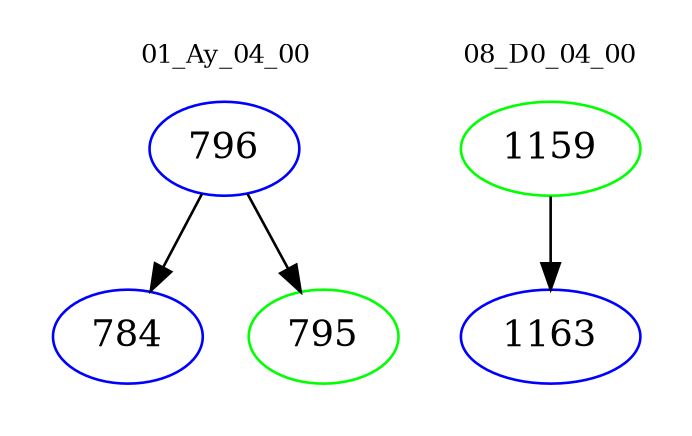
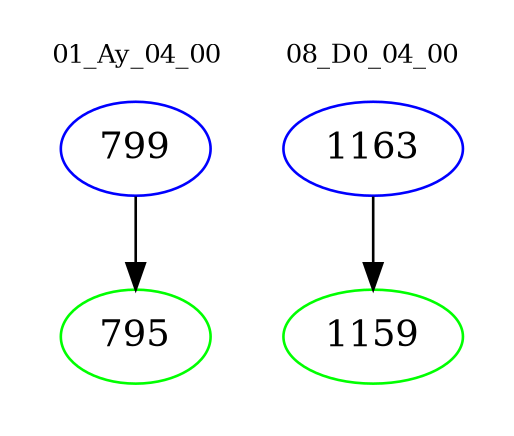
node "796": label "796" -> "799"
edge "1159" -> "1163": reversed
node "784": removed
